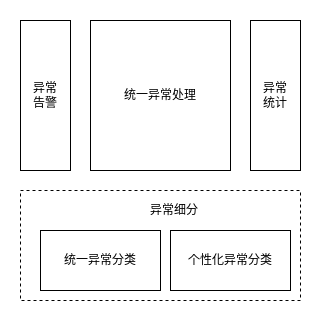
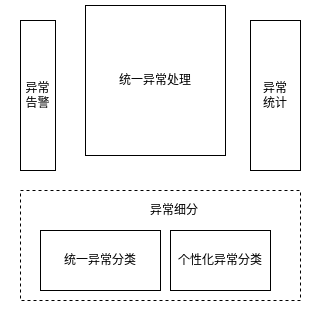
node "异常 告警": size 50x150 -> 35x150
node "统一异常处理": moved (161, 96) -> (156, 81)
node "个性化异常分类": size 120x60 -> 100x60
